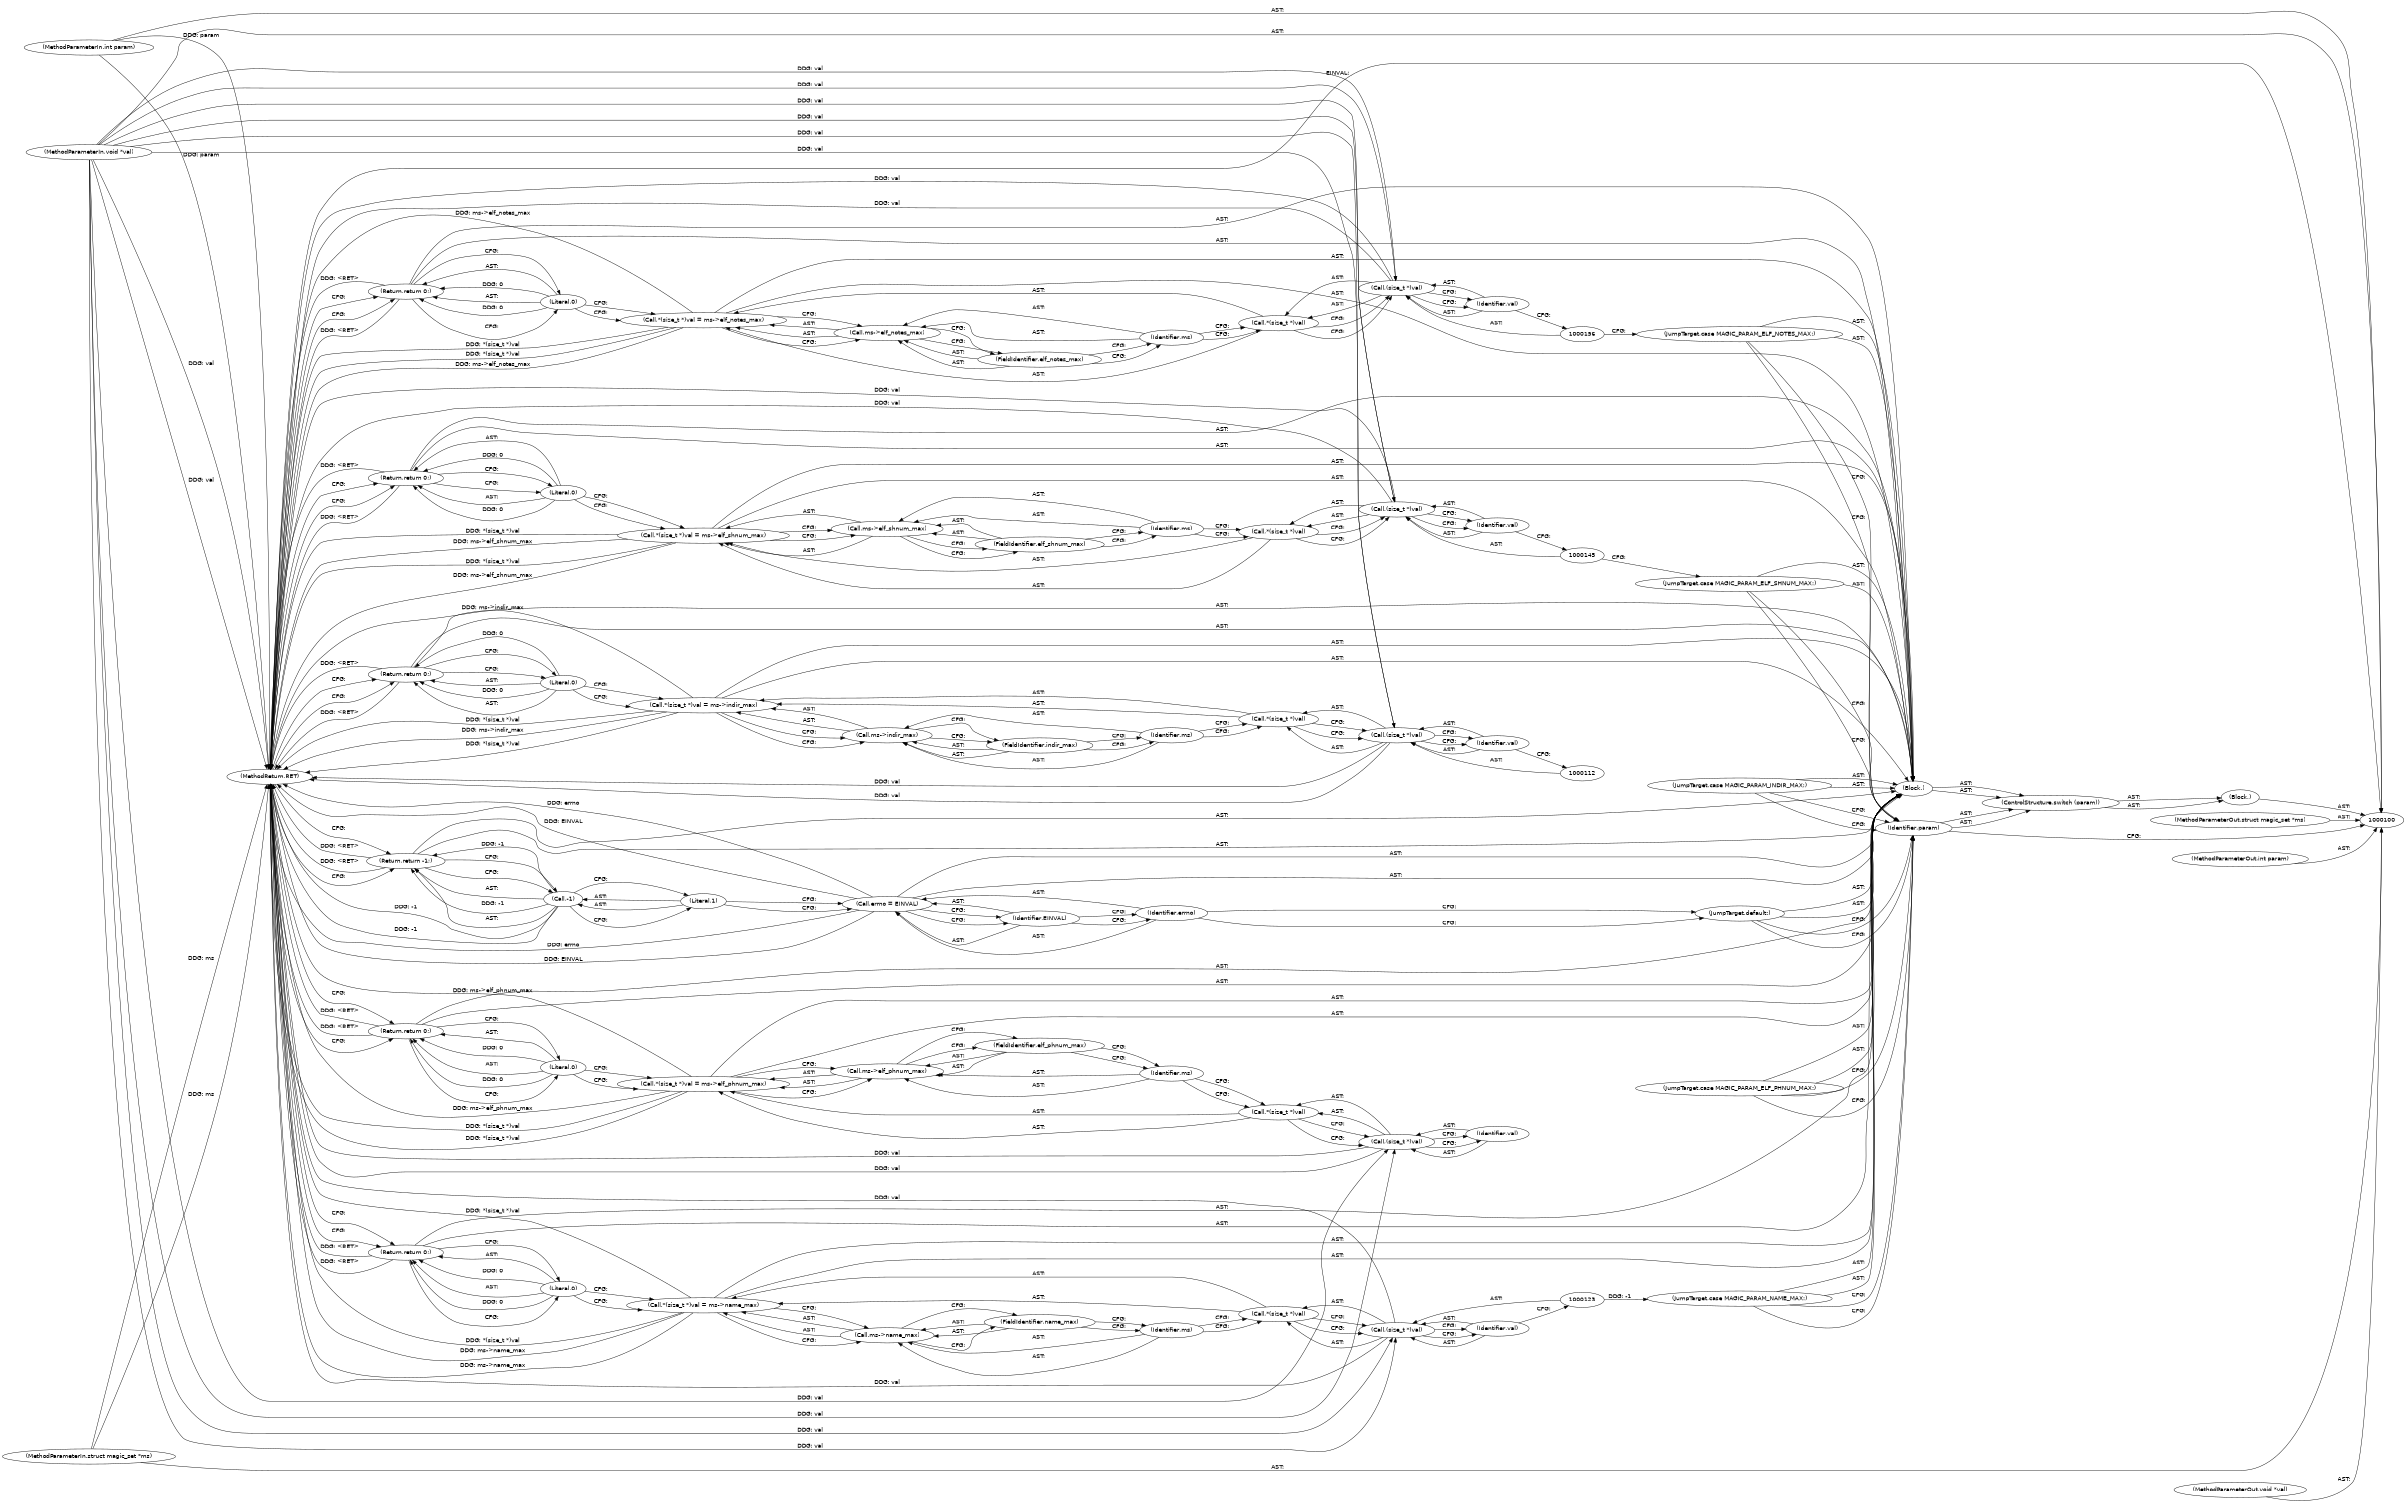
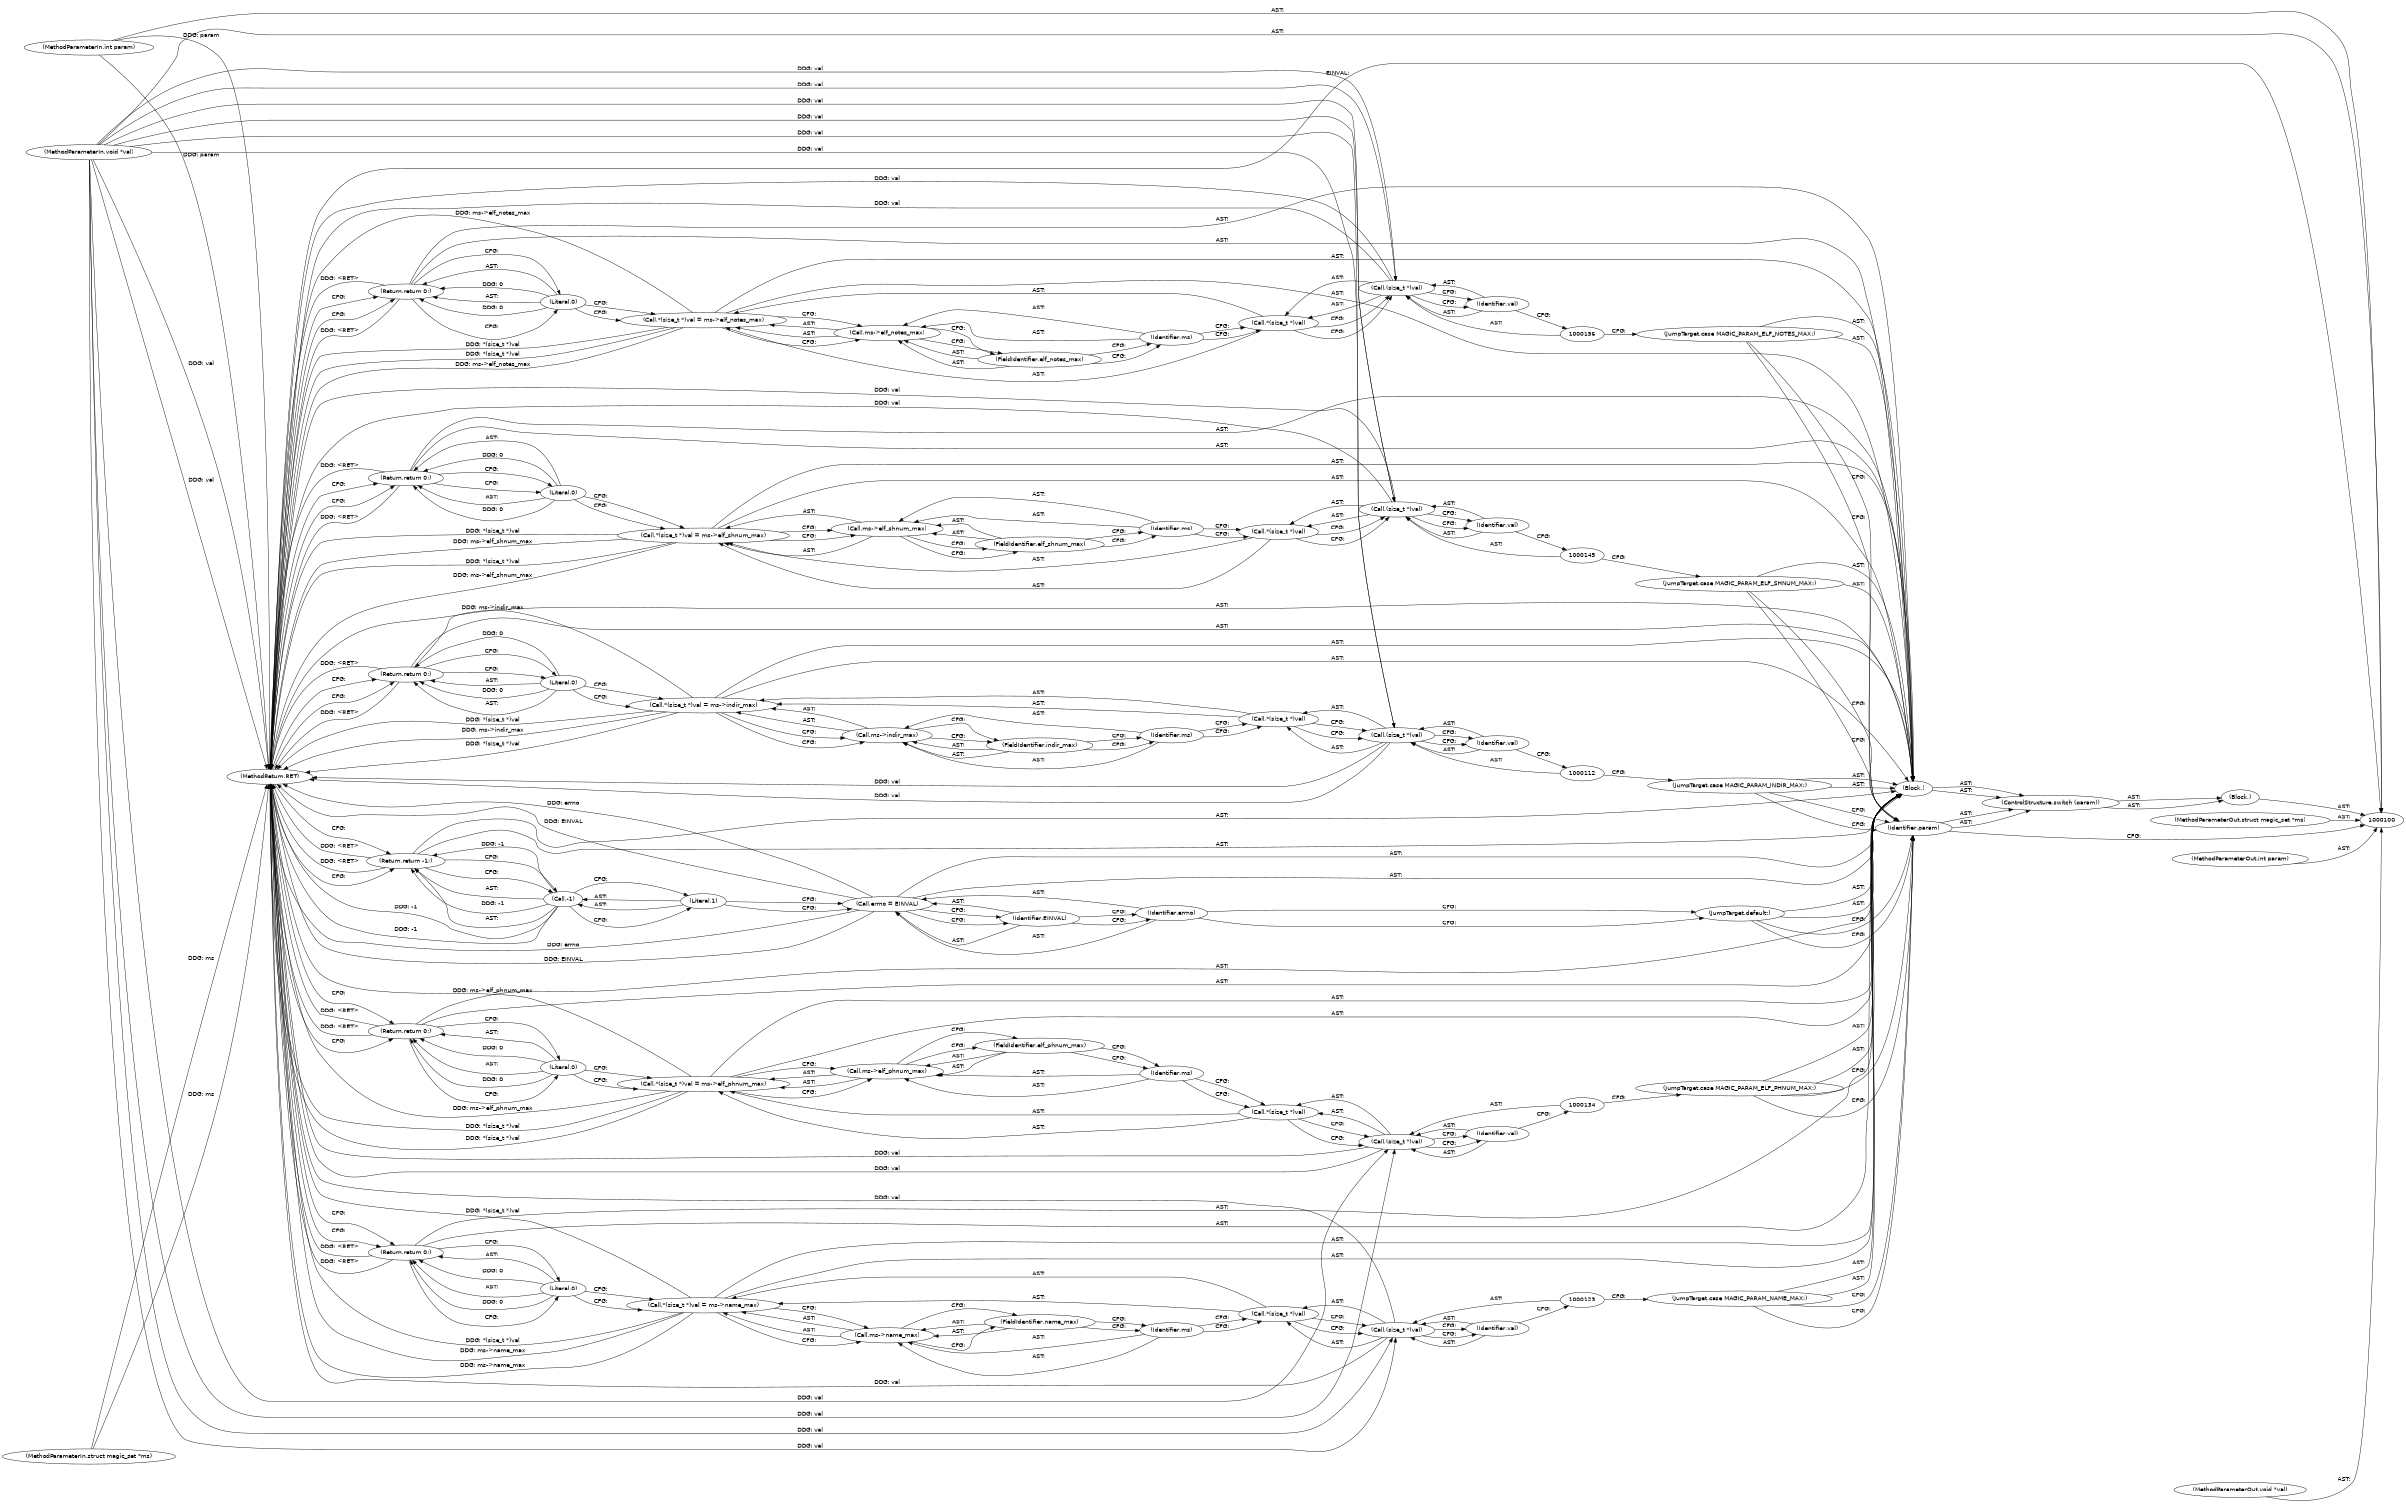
edge "1000112" -> "(JumpTarget,case MAGIC_PARAM_INDIR_MAX:)": added, label "CFG:"
node "1000134": added
edge "1000123" -> "(JumpTarget,case MAGIC_PARAM_NAME_MAX:)": label "DDG: -1" -> "CFG: "
edge "(MethodParameterIn,struct magic_set *ms)" -> "1000100": removed, label "AST:"
